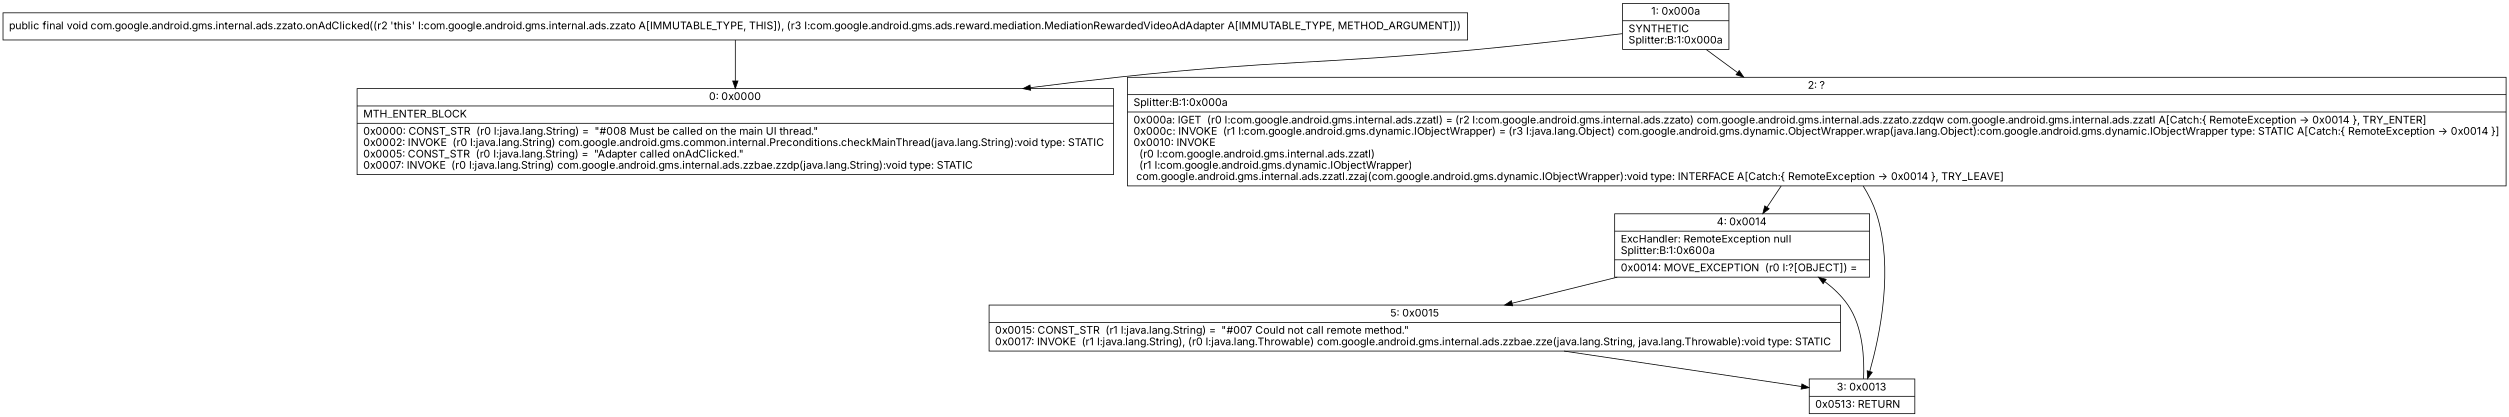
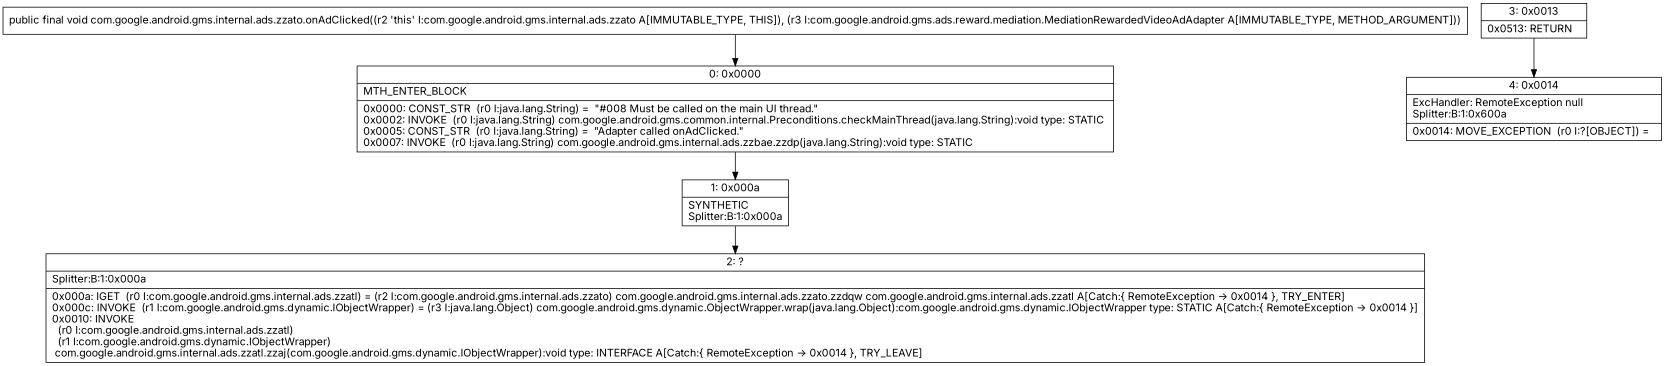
edge "1: 0x000a" -> "0: 0x0000": reversed
edge "2: ?" -> "4: 0x0014": removed
edge "2: ?" -> "3: 0x0013": removed
node "5: 0x0015": removed
